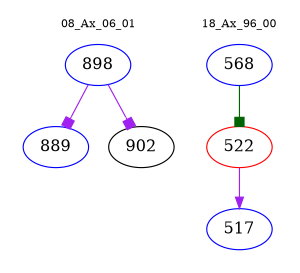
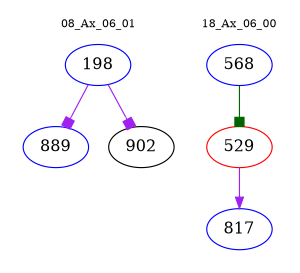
cluster "18_Ax_96_00": label "18_Ax_96_00" -> "18_Ax_06_00"
node "898": label "898" -> "198"
node "522": label "522" -> "529"
node "517": label "517" -> "817"
